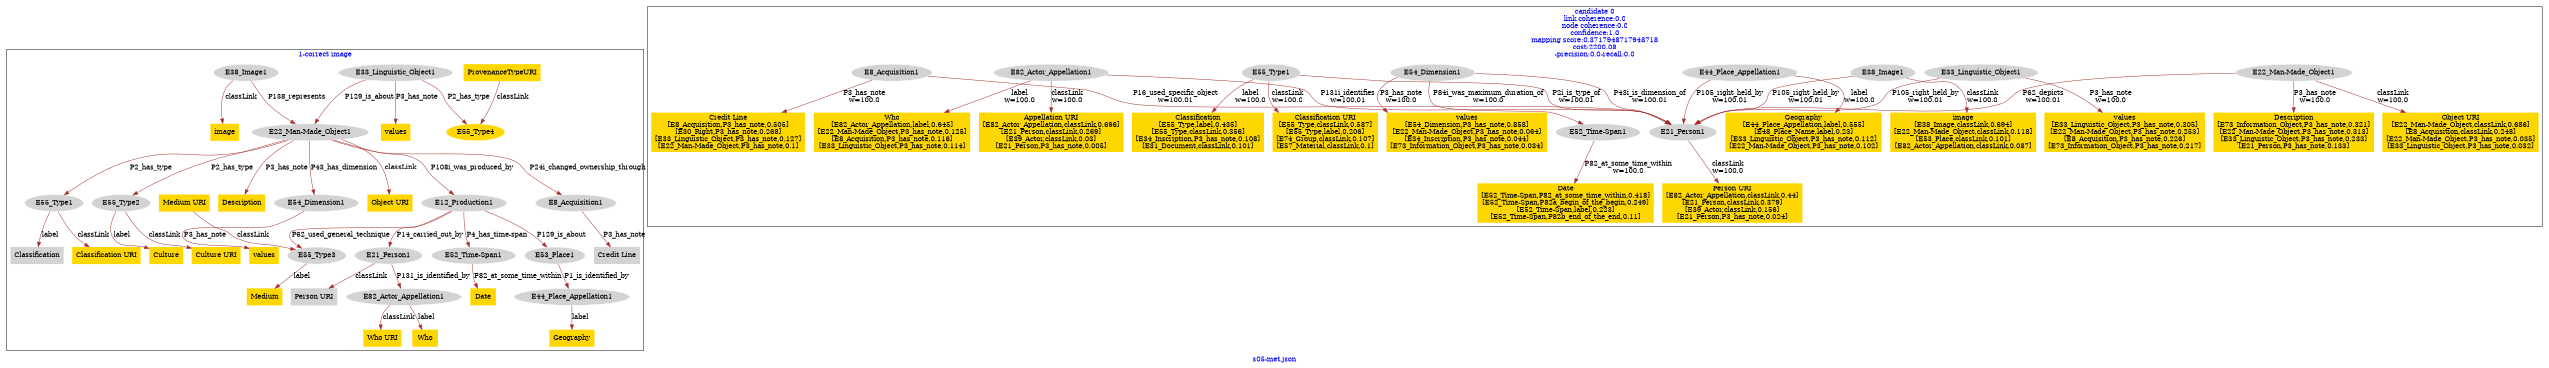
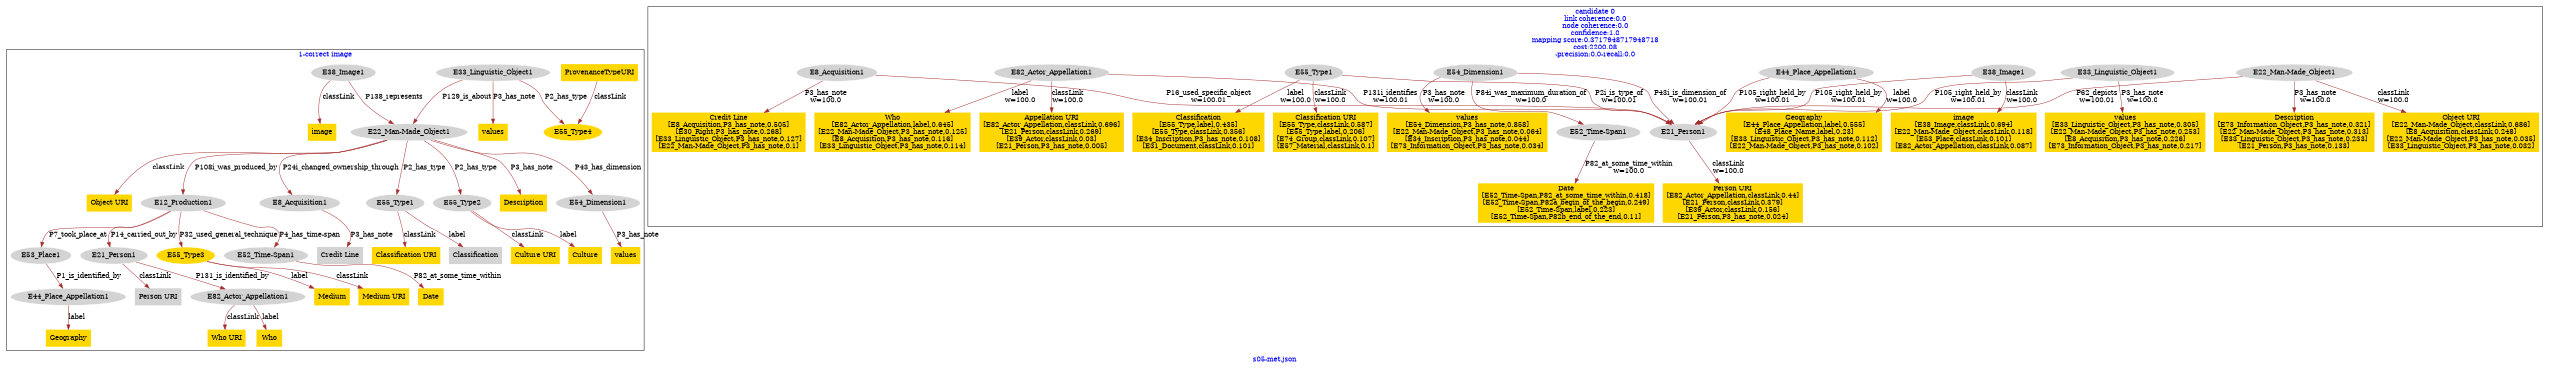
edge "E12_Production1" -> "E55_Type3": label "P62_used_general_technique" -> "P32_used_general_technique"
edge "E12_Production1" -> "E53_Place1": label "P129_is_about" -> "P7_took_place_at"
edge "Medium URI" -> "E55_Type3": reversed
node "E55_Type3": fillcolor lightgray -> gold
